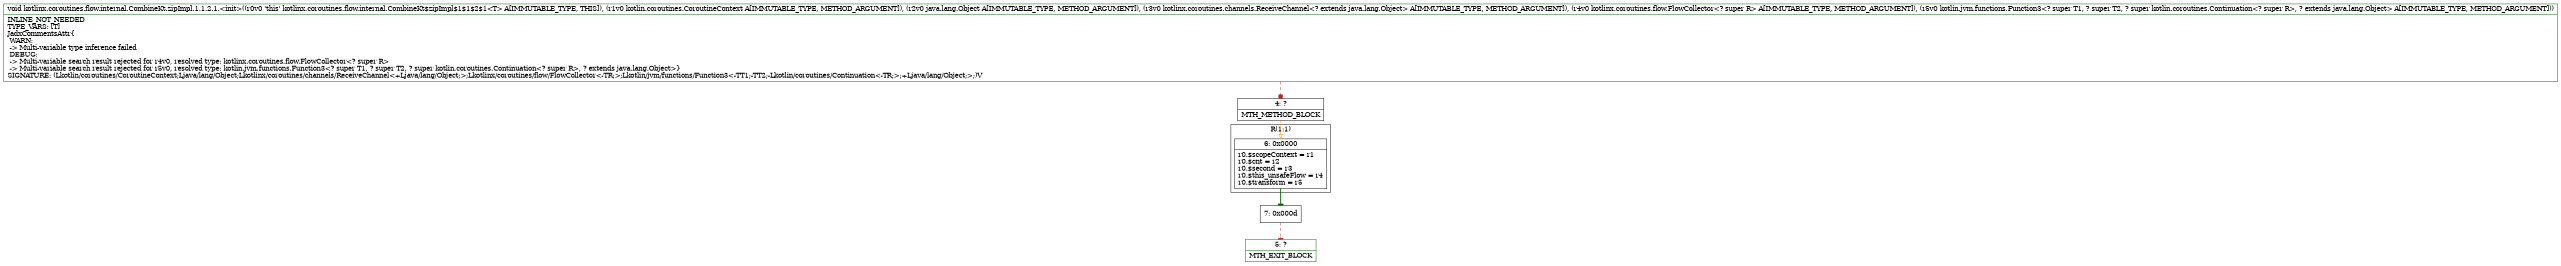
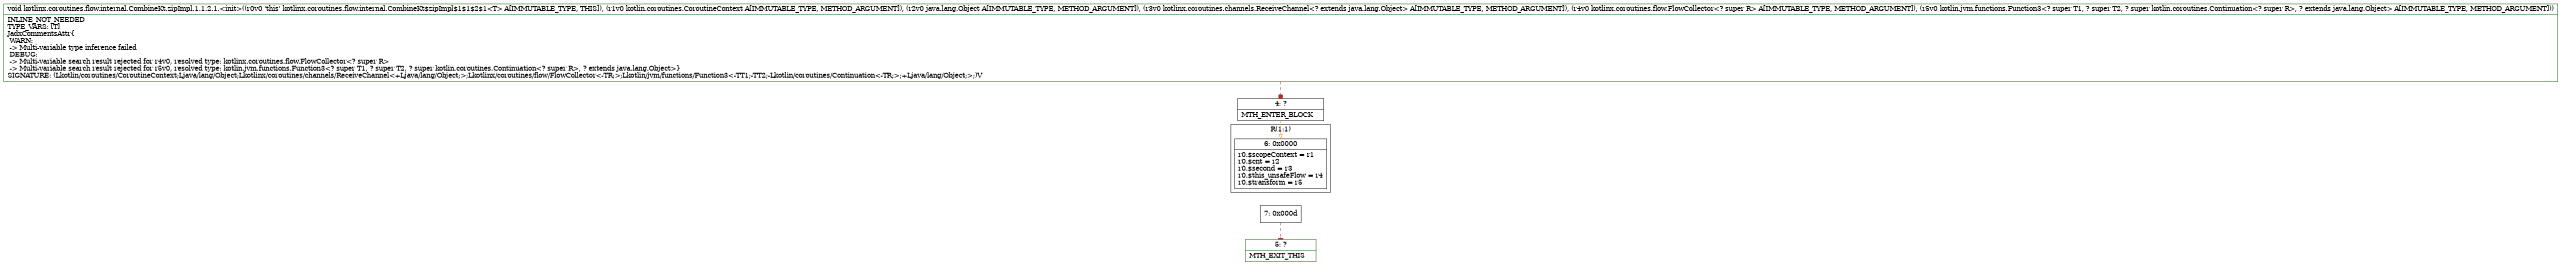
node "4: ?": text "MTH_METHOD_BLOCK" -> "MTH_ENTER_BLOCK"
edge "6: 0x0000" -> "7: 0x000d": removed
node "5: ?": text "MTH_EXIT_BLOCK" -> "MTH_EXIT_THIS"
